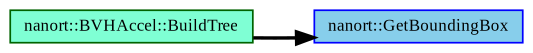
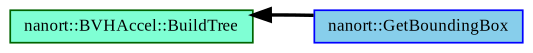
edge "nanort::BVHAccel::BuildTree" -> "nanort::GetBoundingBox": reversed
